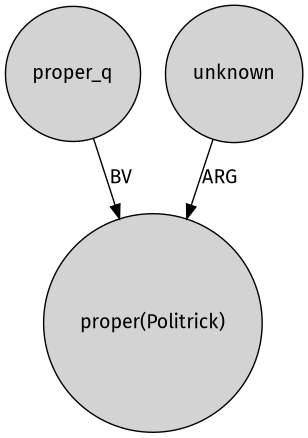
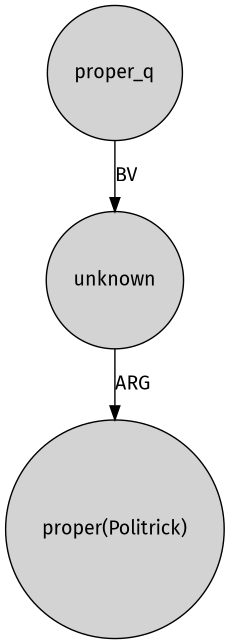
edge "proper_q" -> "proper(Politrick)": now "proper_q" -> "unknown"
